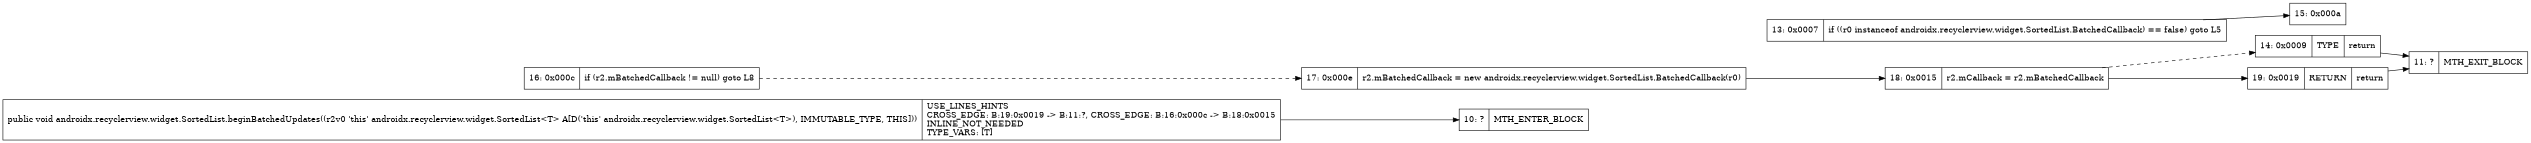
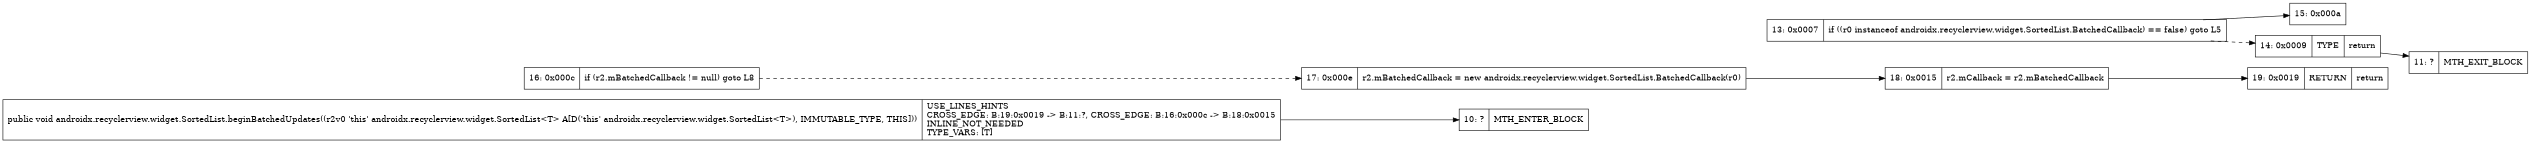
edge "18: 0x0015" -> "14: 0x0009": now "13: 0x0007" -> "14: 0x0009"
edge "19: 0x0019" -> "11: ?": removed
